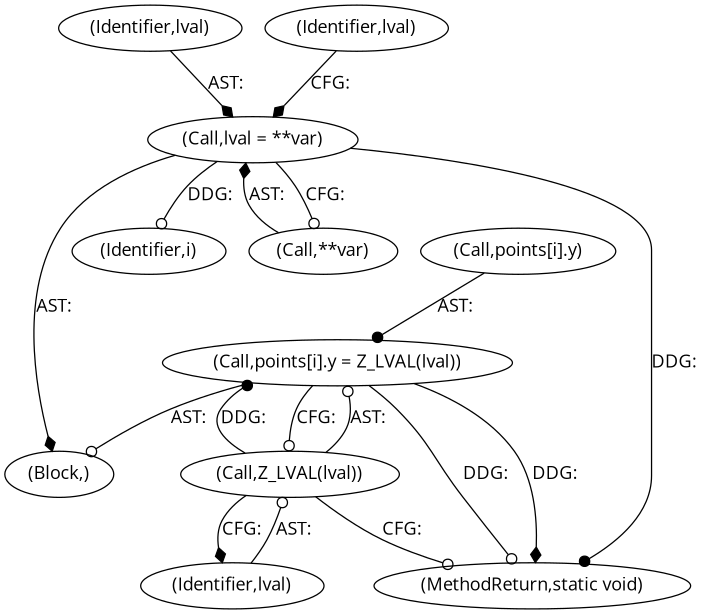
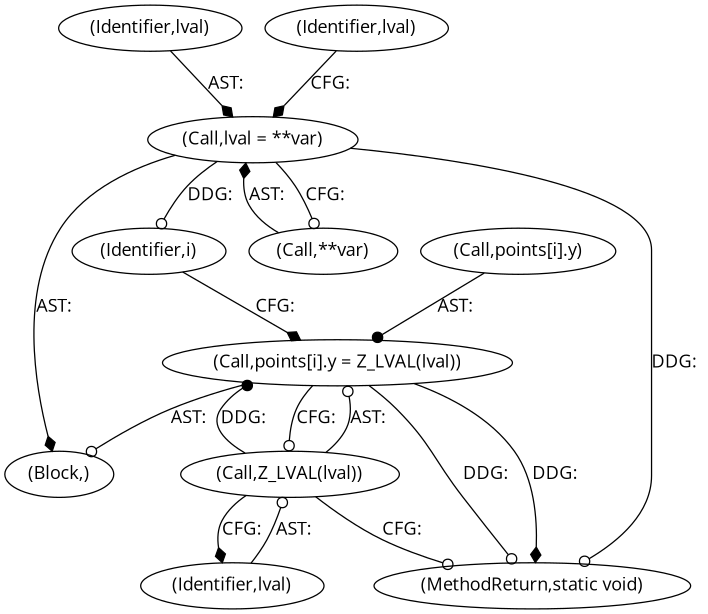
edge "(Call,lval = **var)" -> "(MethodReturn,static void)": arrowhead dot -> odot
edge "(Identifier,i)" -> "(Call,points[i].y = Z_LVAL(lval))": added, label "CFG:"
